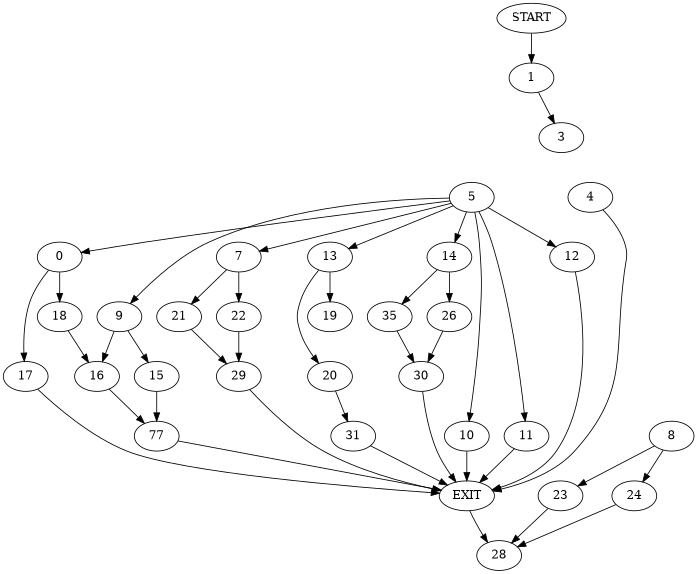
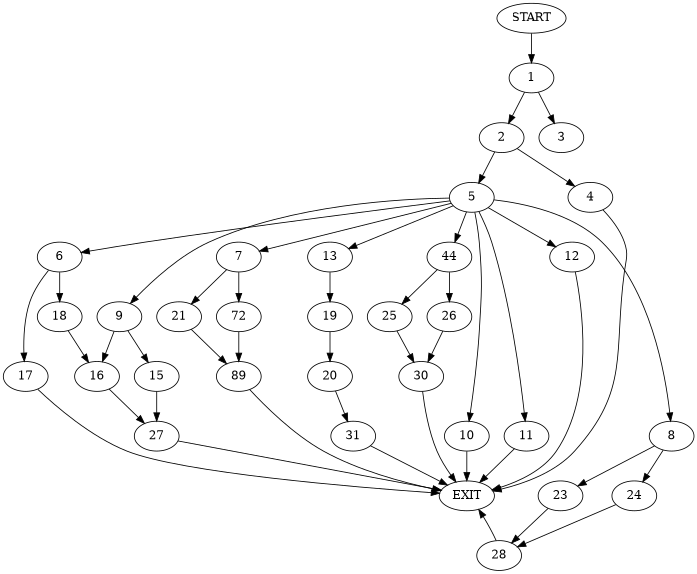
node "2": added
node "0": label "0" -> "6"
node "14": label "14" -> "44"
edge "5" -> "8": added
edge "13" -> "20": now "19" -> "20"
node "22": label "22" -> "72"
node "35": label "35" -> "25"
node "29": label "29" -> "89"
node "77": label "77" -> "27"
edge "EXIT" -> "28": reversed
